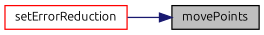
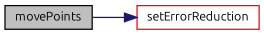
edge "setErrorReduction" -> "movePoints": reversed
